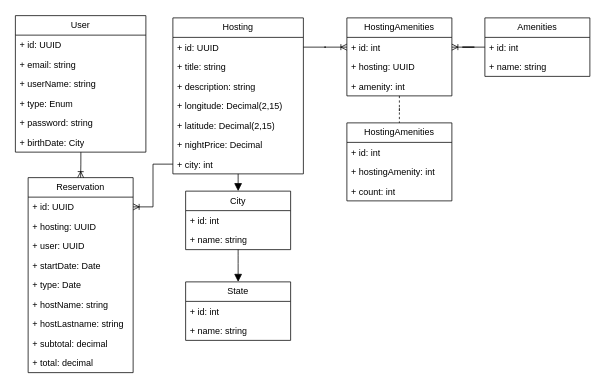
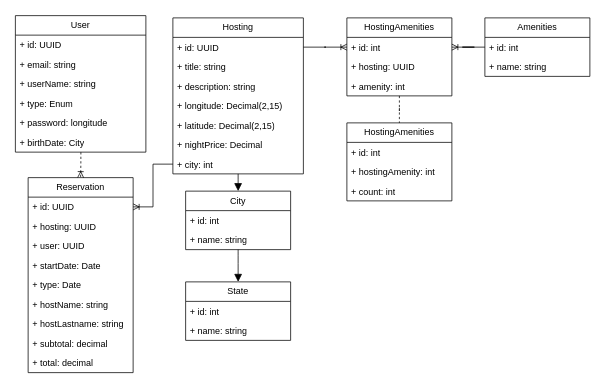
node "+ password: string": label "+ password: string" -> "+ password: longitude"
edge "+ birthDate: City" -> "Reservation": style solid -> dashed
